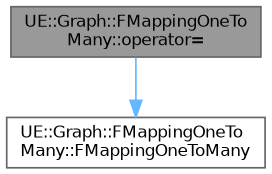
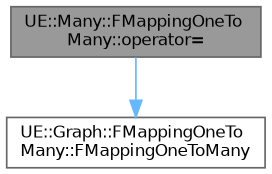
node "UE::Graph::FMappingOneTo Many::operator=": label "UE::Graph::FMappingOneTo Many::operator=" -> "UE::Many::FMappingOneTo Many::operator="
